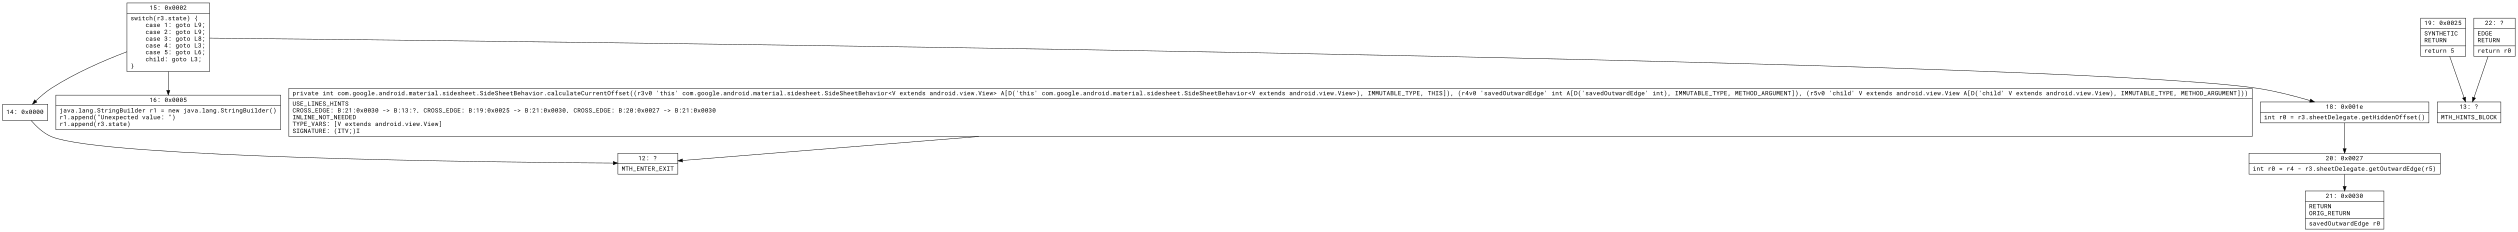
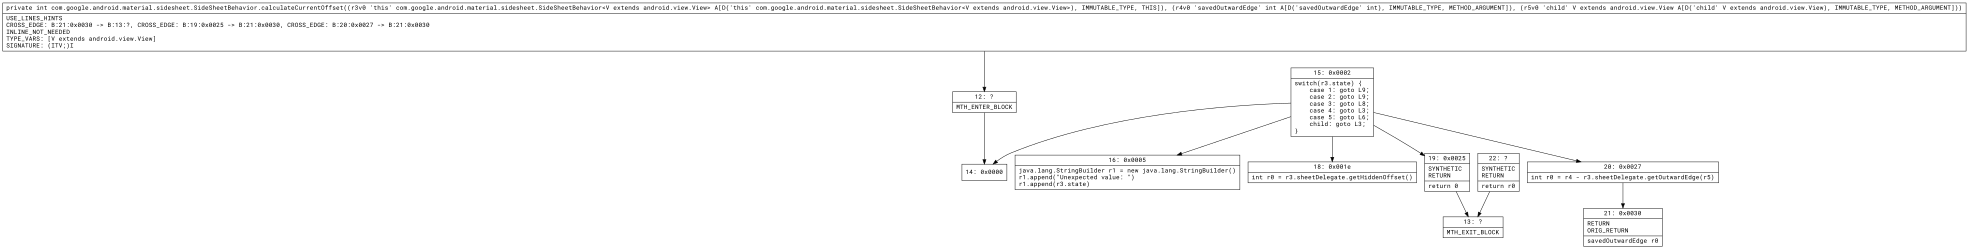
node "22: ?": text "EDGE" -> "SYNTHETIC"
node "19: 0x0025": text "return 5" -> "return 0"
node "13: ?": text "MTH_HINTS_BLOCK" -> "MTH_EXIT_BLOCK"
edge "18: 0x001e" -> "20: 0x0027": now "15: 0x0002" -> "20: 0x0027"
edge "15: 0x0002" -> "19: 0x0025": added
edge "14: 0x0000" -> "12: ?": reversed
node "12: ?": text "MTH_ENTER_EXIT" -> "MTH_ENTER_BLOCK"
